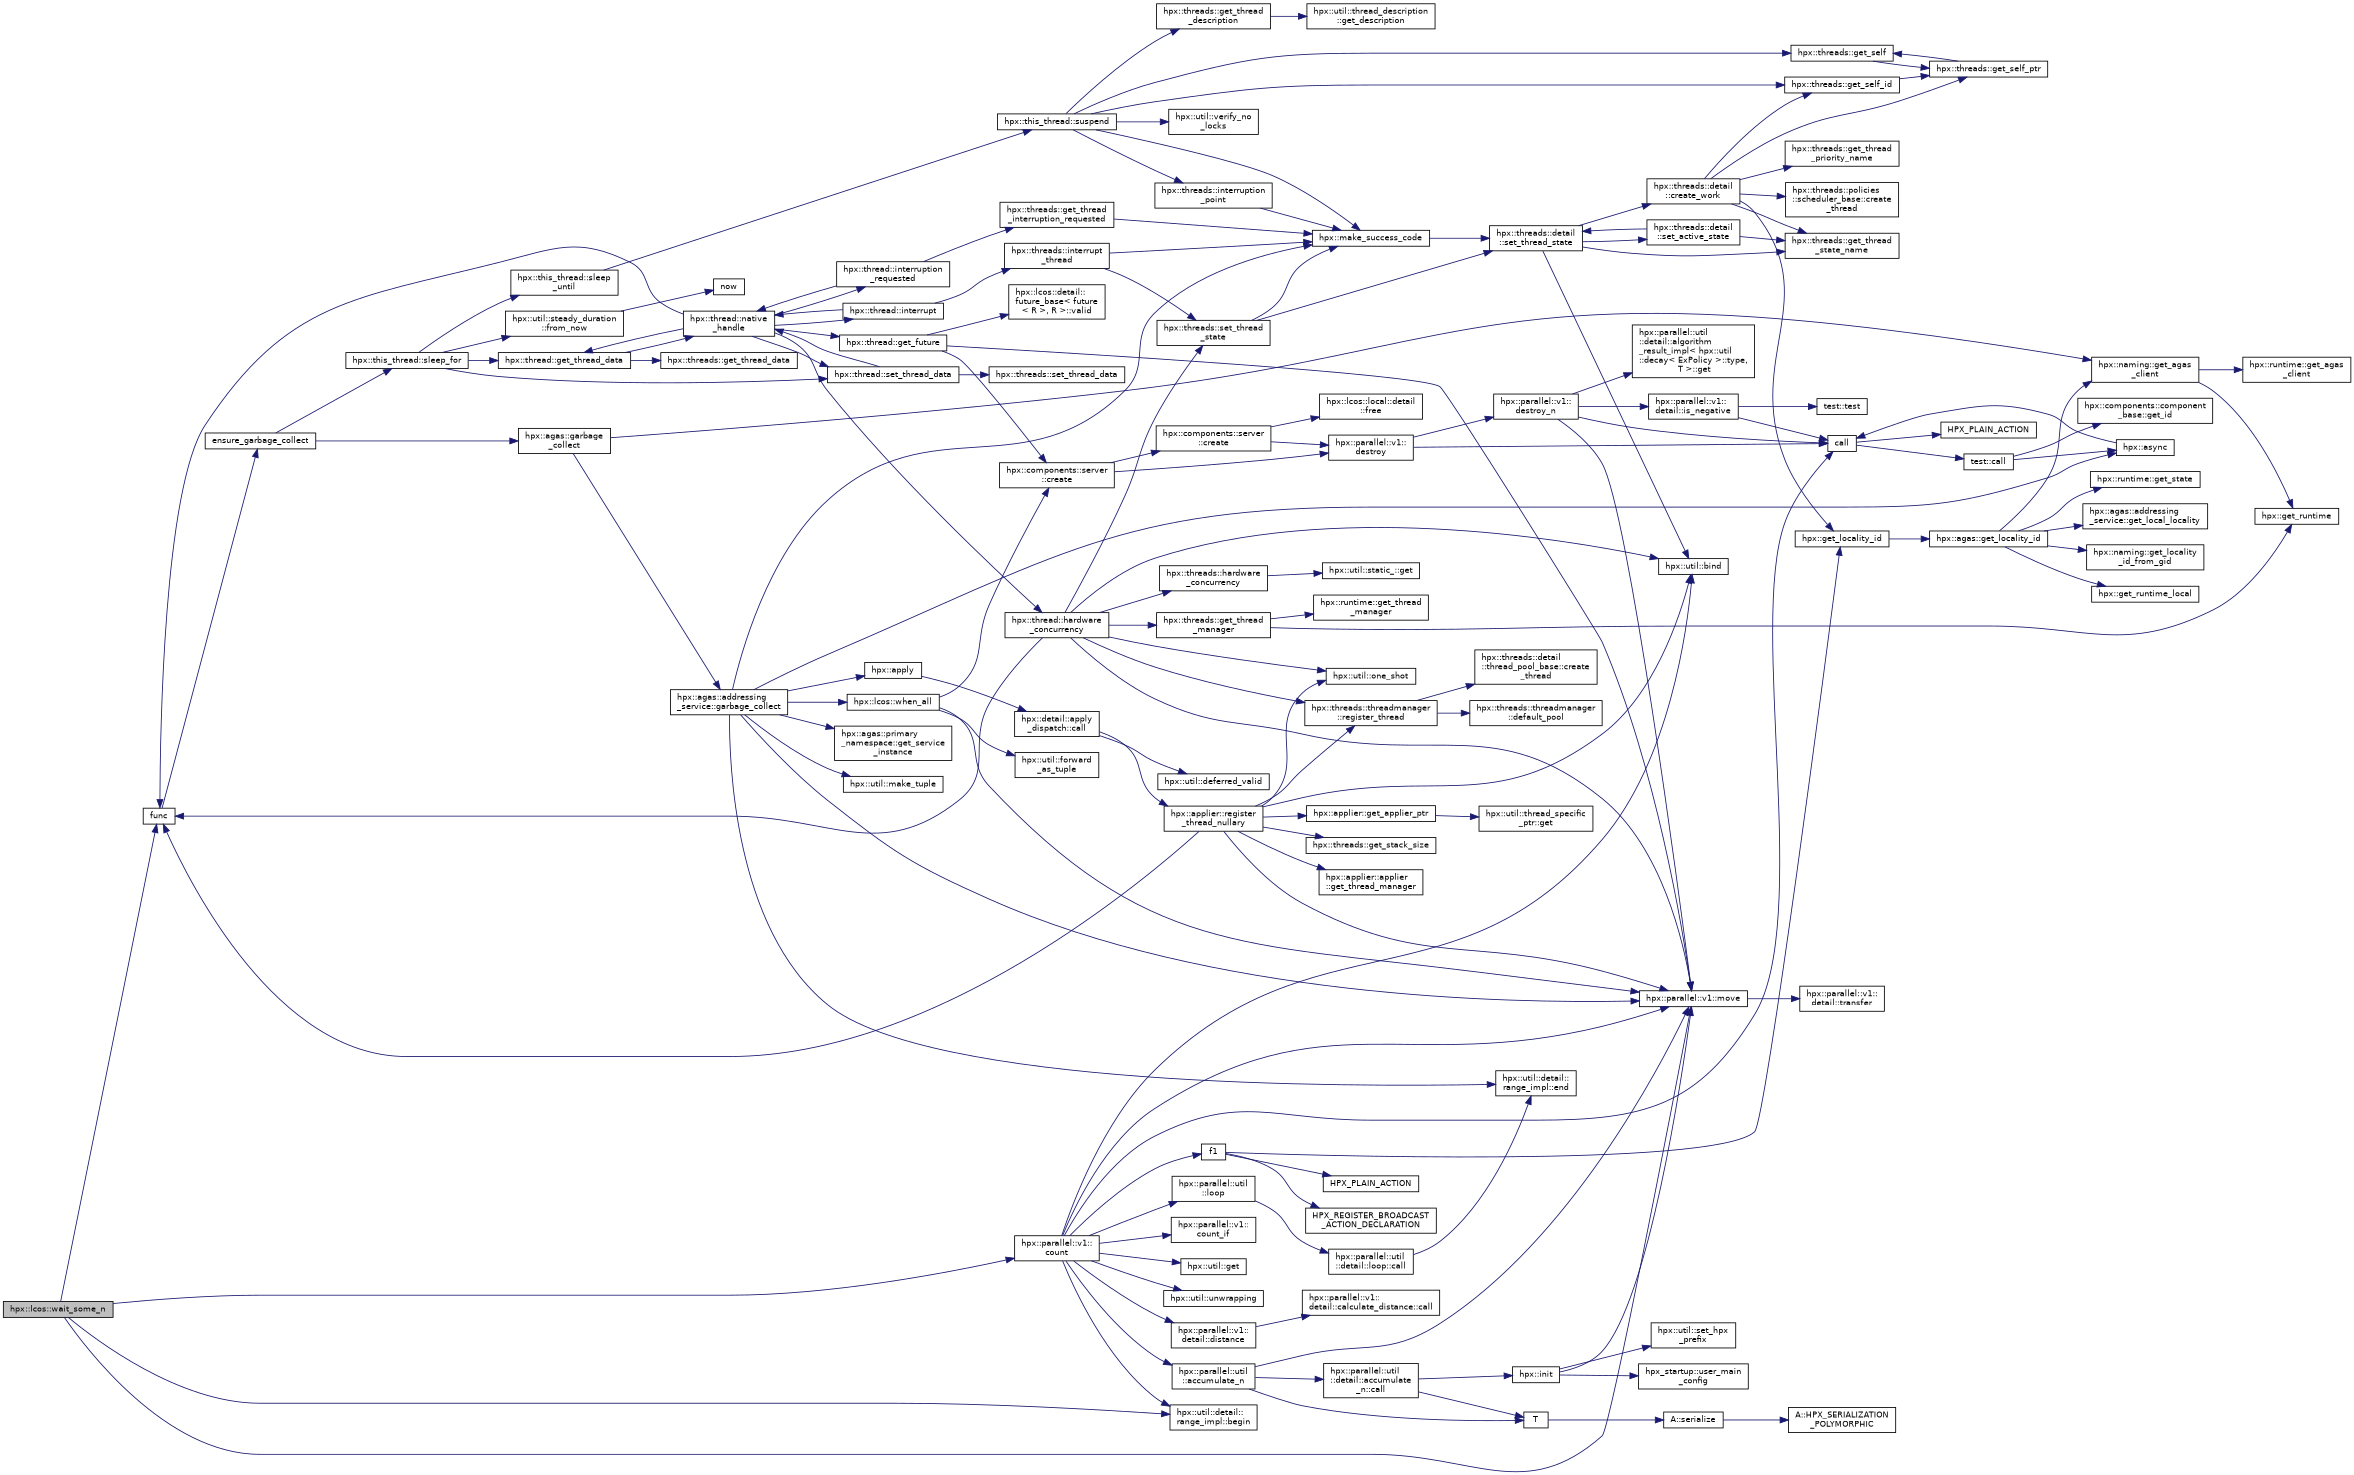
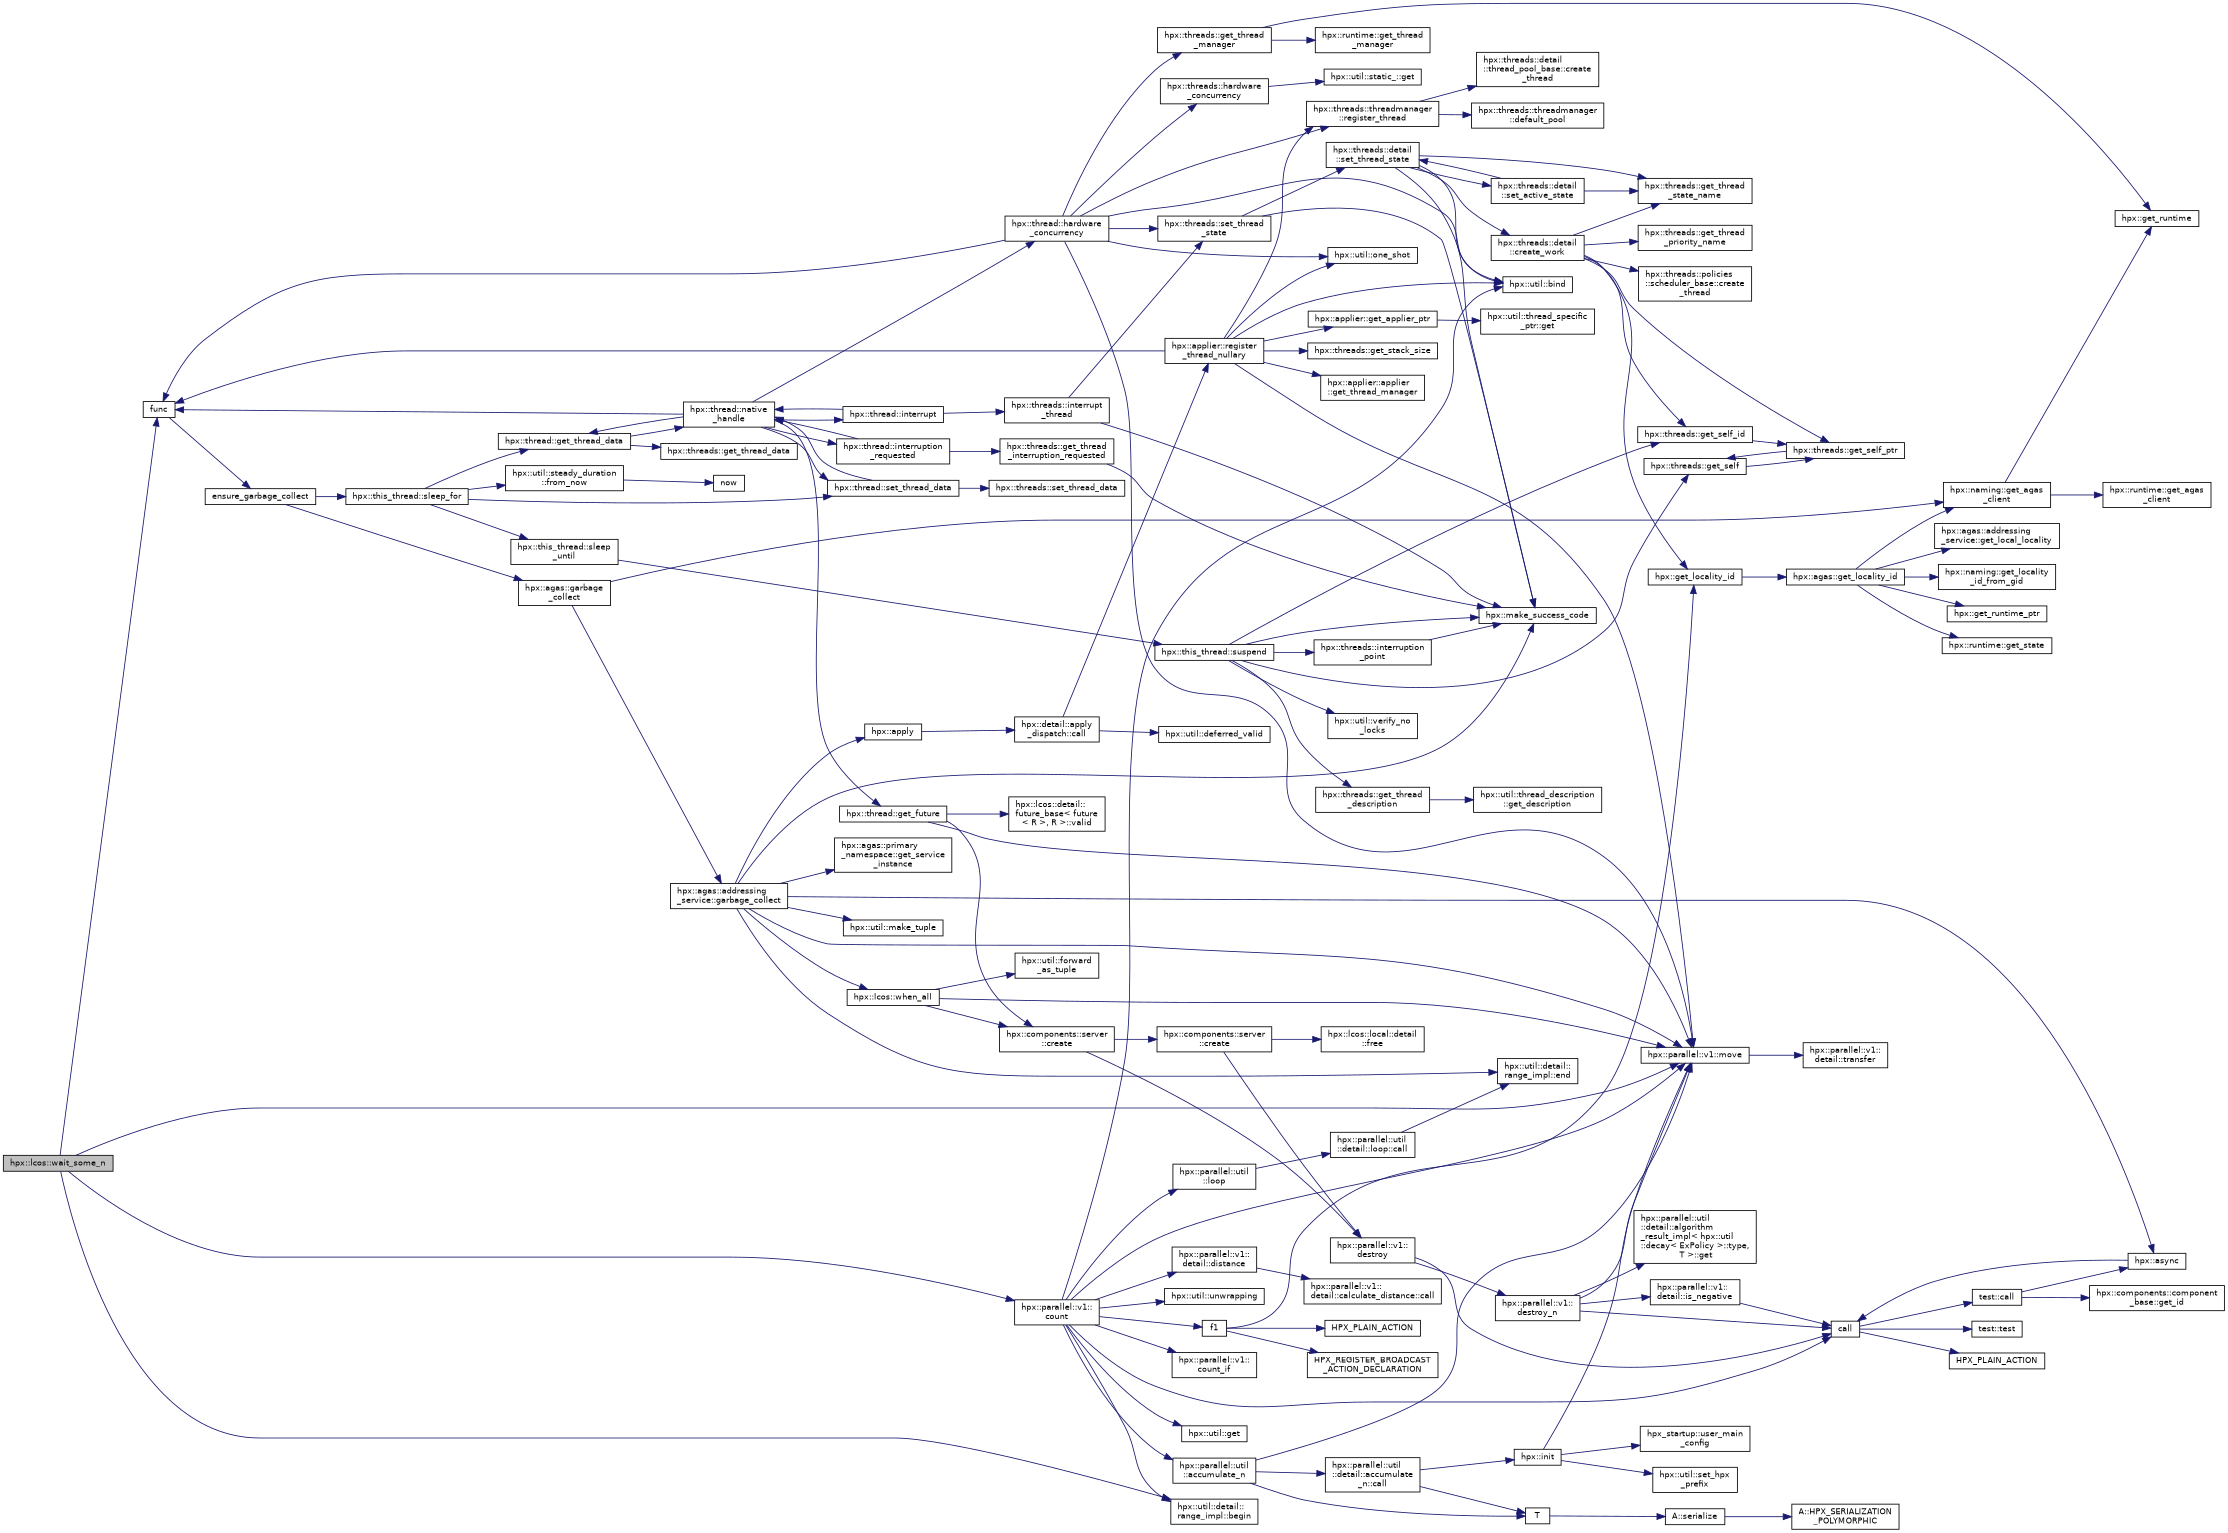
edge "hpx::make_success_code" -> "hpx::threads::detail ::set_thread_state": reversed
edge "hpx::parallel::v1:: detail::is_negative" -> "test::test": now "call" -> "test::test"
node "hpx::get_runtime_local": label "hpx::get_runtime_local" -> "hpx::get_runtime_ptr"
